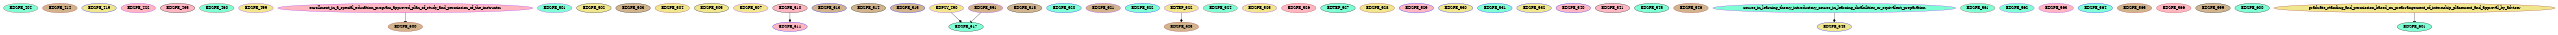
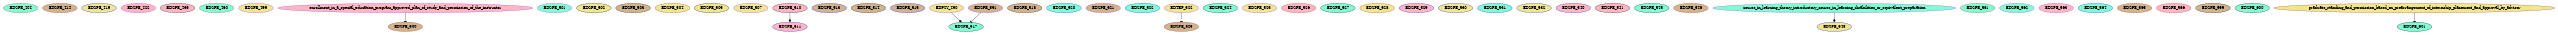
node "EDSPE_524": color brown -> black
node "EDTEP_527": label "EDTEP_527" -> "EDSPE_527"
edge "EDTEP_522" -> "EDSPE_523": arrowhead diamond -> tee
